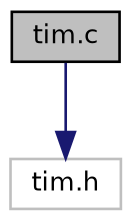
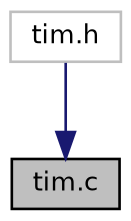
edge "tim.c" -> "tim.h": reversed
